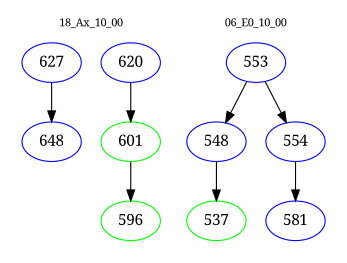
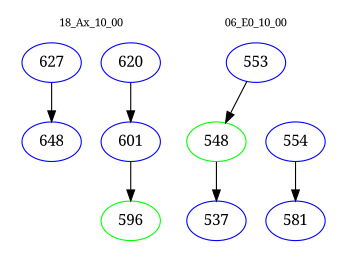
edge "553" -> "554": removed
node "601": color green -> blue
node "548": color blue -> green
node "537": color green -> blue
